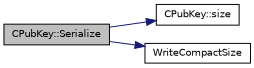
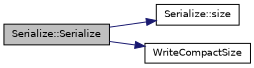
node "CPubKey::size": label "CPubKey::size" -> "Serialize::size"
node "CPubKey::Serialize": label "CPubKey::Serialize" -> "Serialize::Serialize"
